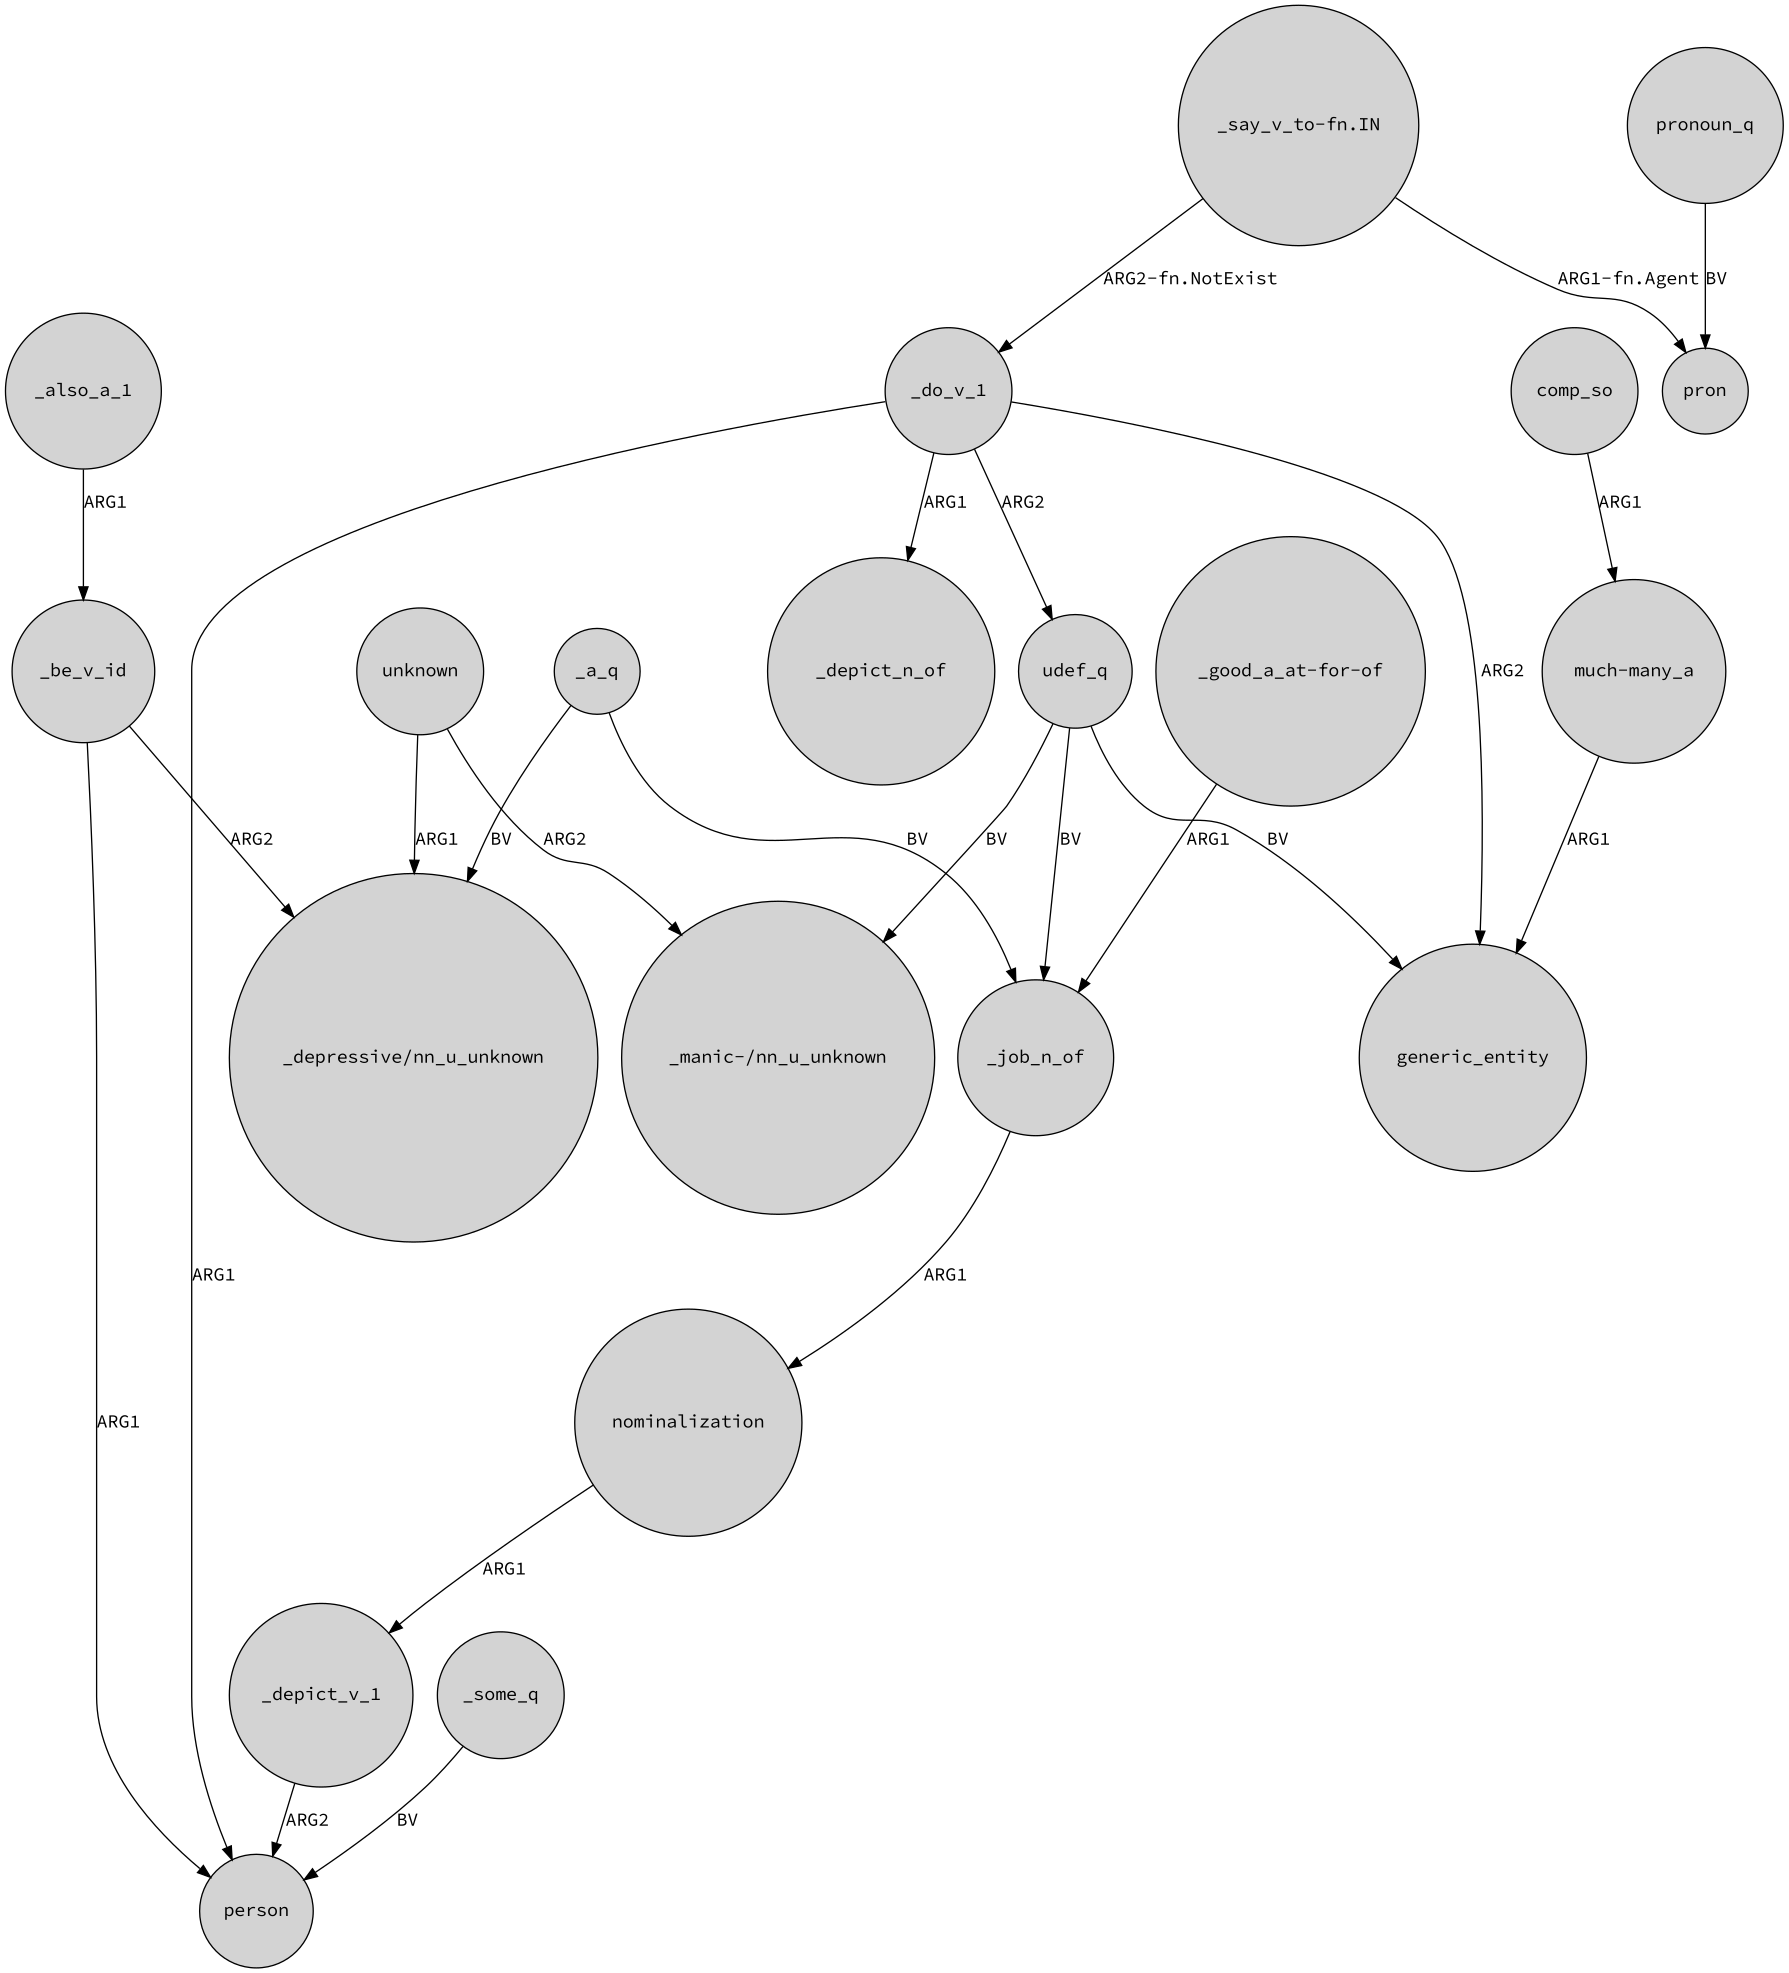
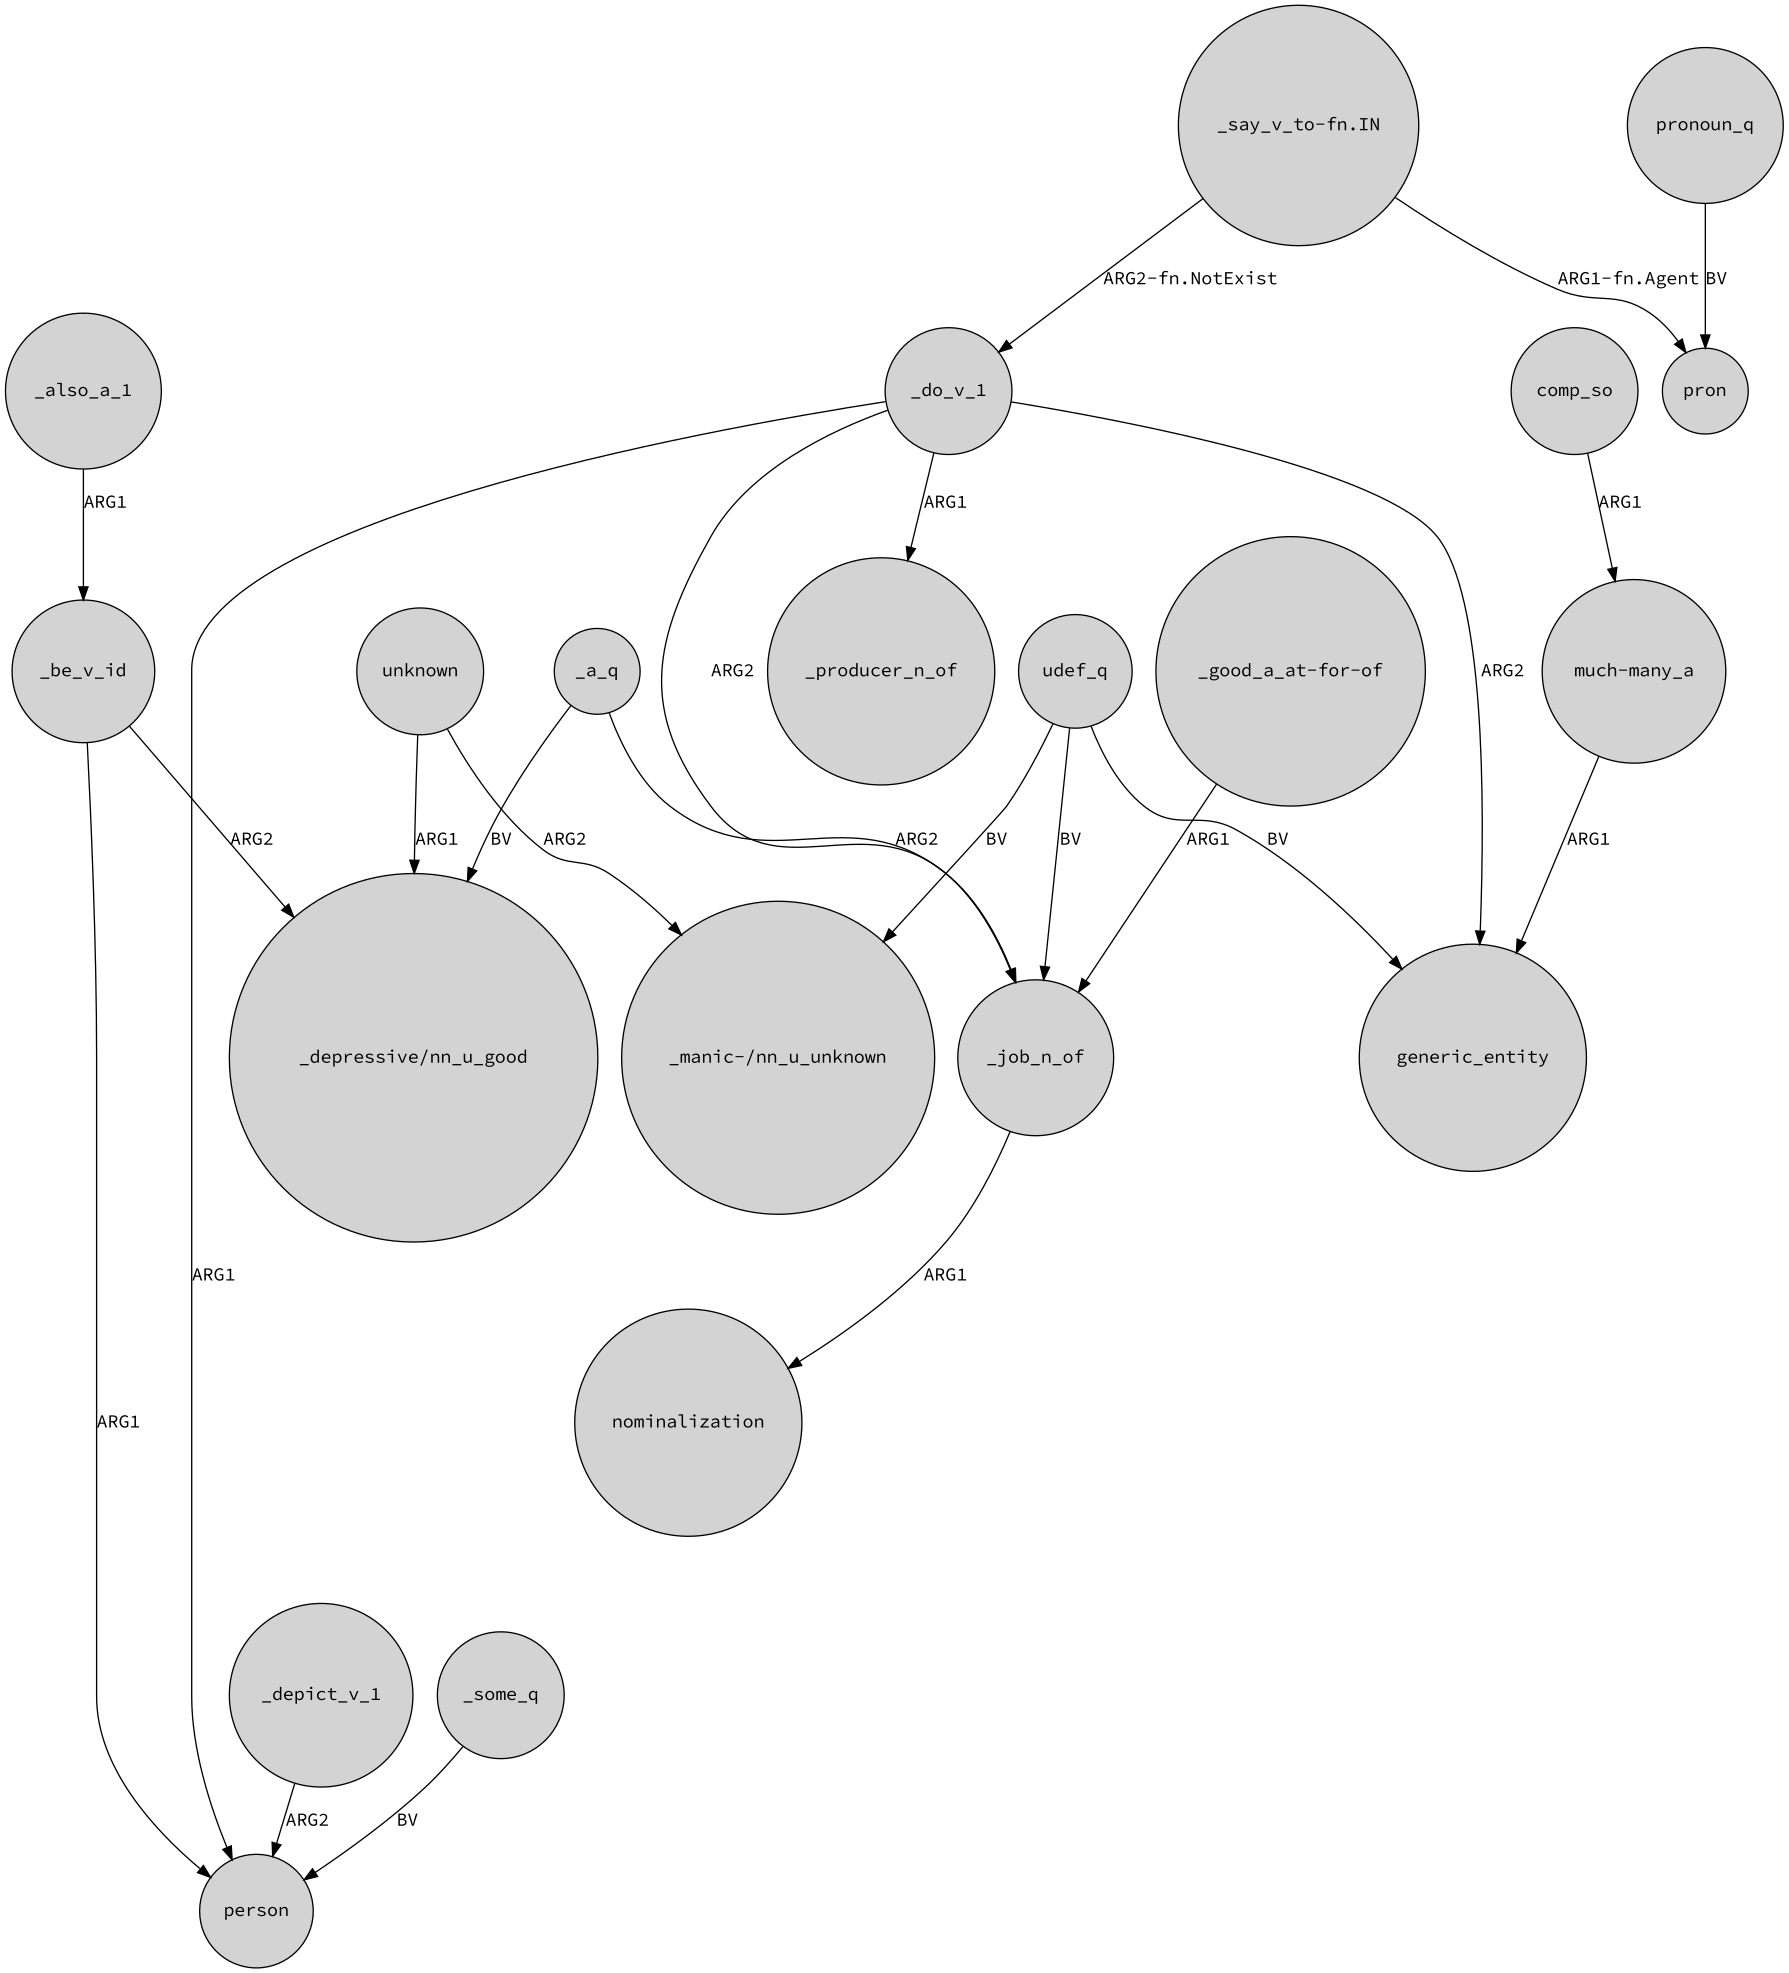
edge "_do_v_1" -> "udef_q": now "_do_v_1" -> "_job_n_of"
node "_depict_n_of": label "_depict_n_of" -> "_producer_n_of"
edge "_a_q" -> "_job_n_of": label "BV" -> "ARG2"
node "_depressive/nn_u_unknown": label "_depressive/nn_u_unknown" -> "_depressive/nn_u_good"
edge "nominalization" -> "_depict_v_1": removed, label "ARG1"
